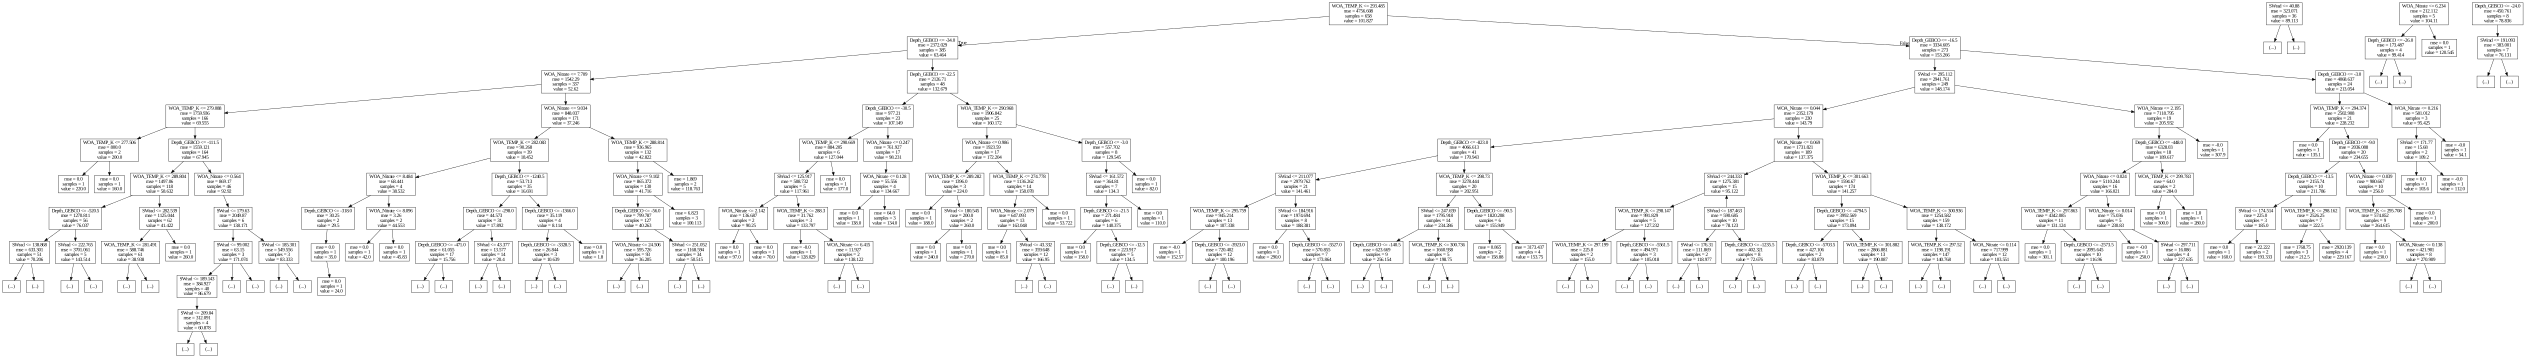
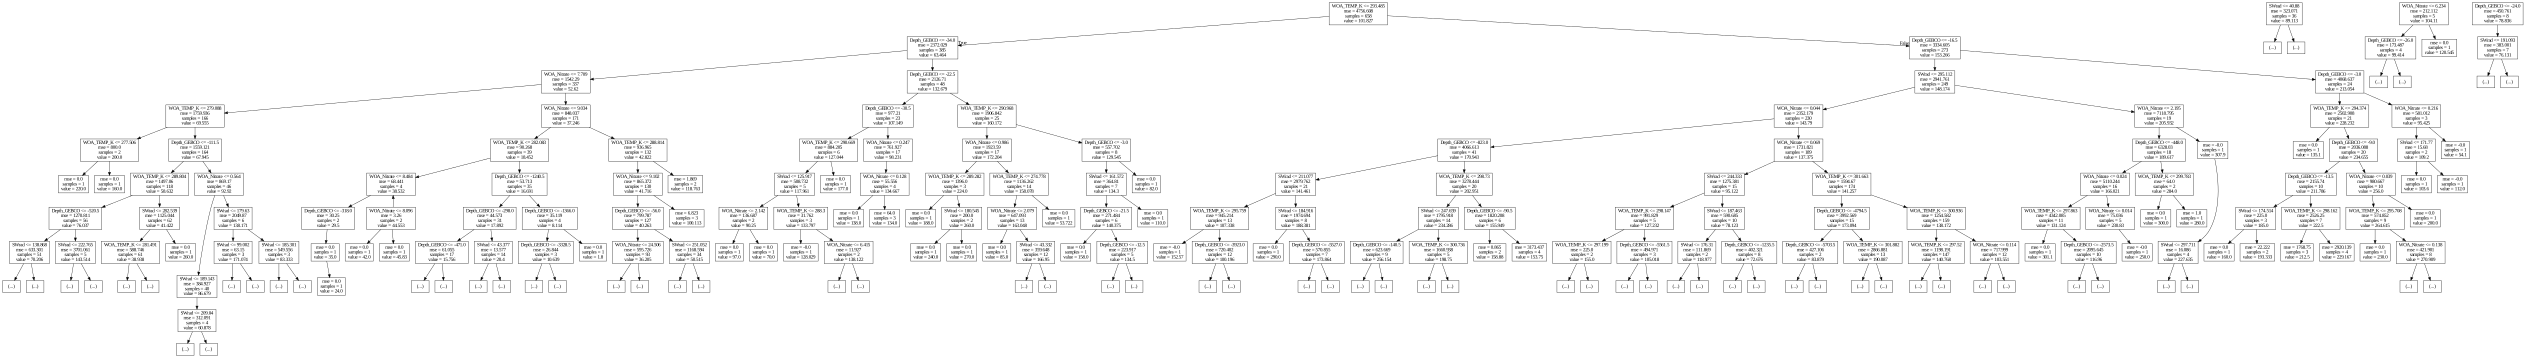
edge "WOA_Nitrate <= 8.484 mse = 68.441 samples = 4 value = 38.532" -> "WOA_Nitrate <= 8.096 mse = 3.26 samples = 2 value = 44.553": reversed
edge "SWrad <= 187.463 mse = 590.685 samples = 10 value = 78.123" -> "SWrad <= 244.333 mse = 1275.381 samples = 15 value = 95.122": reversed
edge "WOA_Nitrate <= 0.014 mse = 75.036 samples = 5 value = 230.83" -> "SWrad <= 297.711 mse = 16.086 samples = 4 value = 227.635": now "mse = -0.0 samples = 1 value = 307.9" -> "SWrad <= 297.711 mse = 16.086 samples = 4 value = 227.635"
edge "SWrad <= 99.002 mse = 63.15 samples = 3 value = 171.074" -> "SWrad <= 189.143 mse = 384.927 samples = 40 value = 86.679": now "WOA_Nitrate <= 0.564 mse = 869.17 samples = 46 value = 92.92" -> "SWrad <= 189.143 mse = 384.927 samples = 40 value = 86.679"
